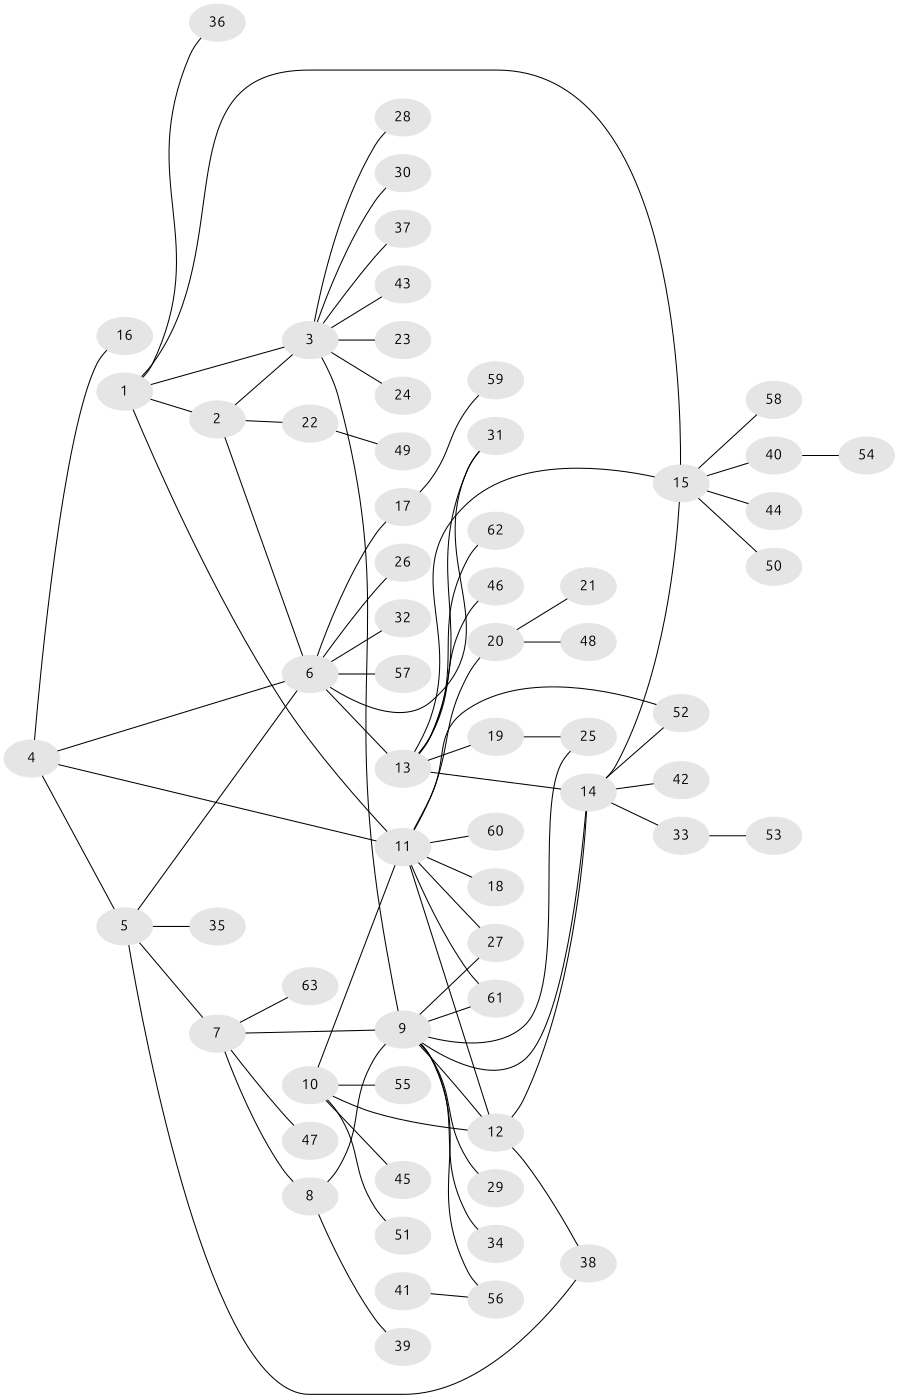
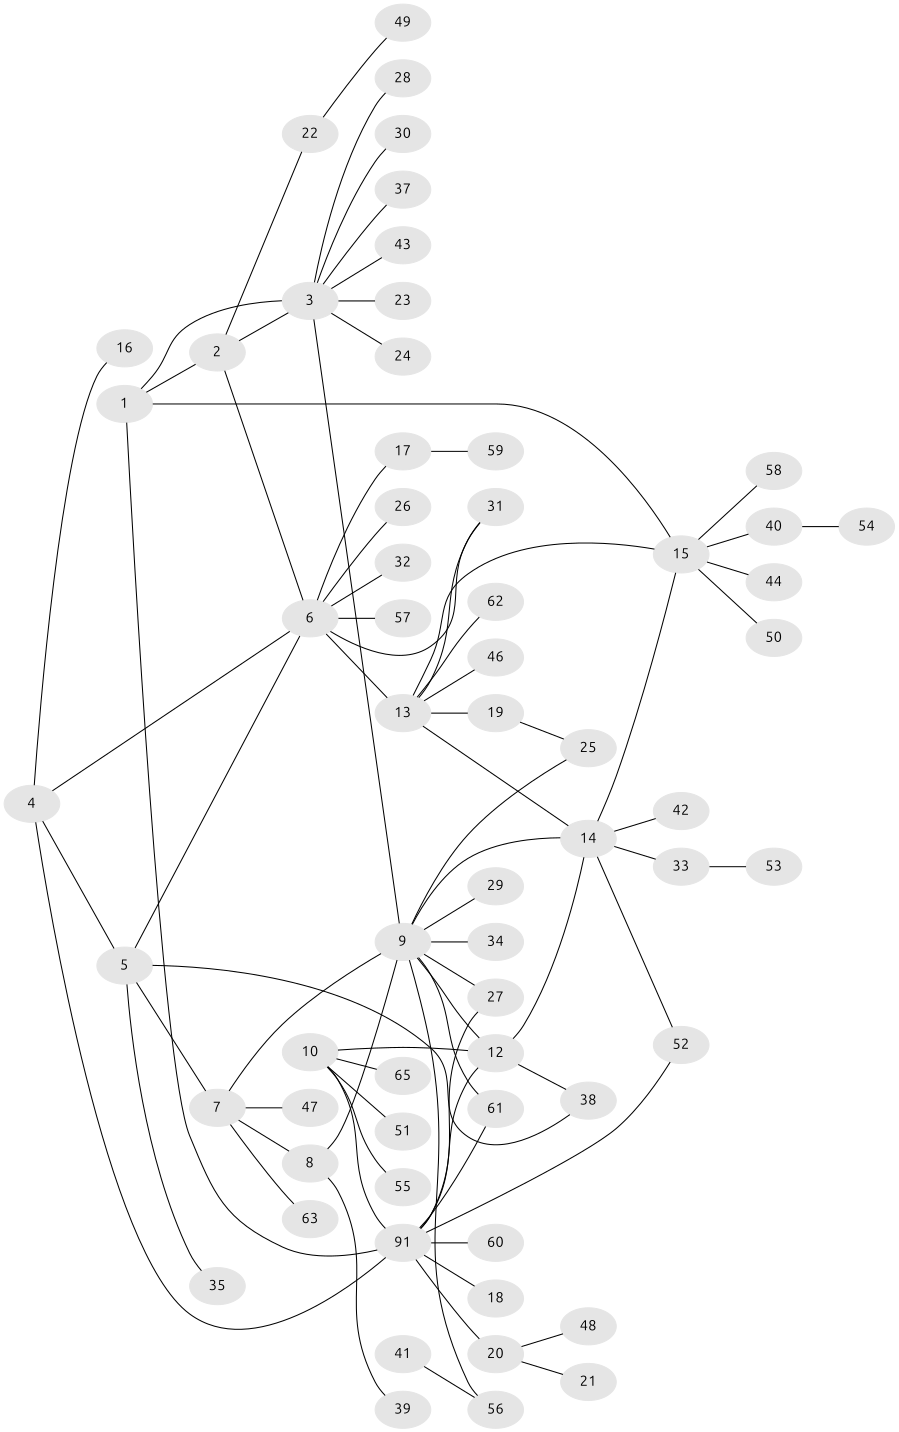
node "36": removed
node "11": label "11" -> "91"
node "45": label "45" -> "65"
